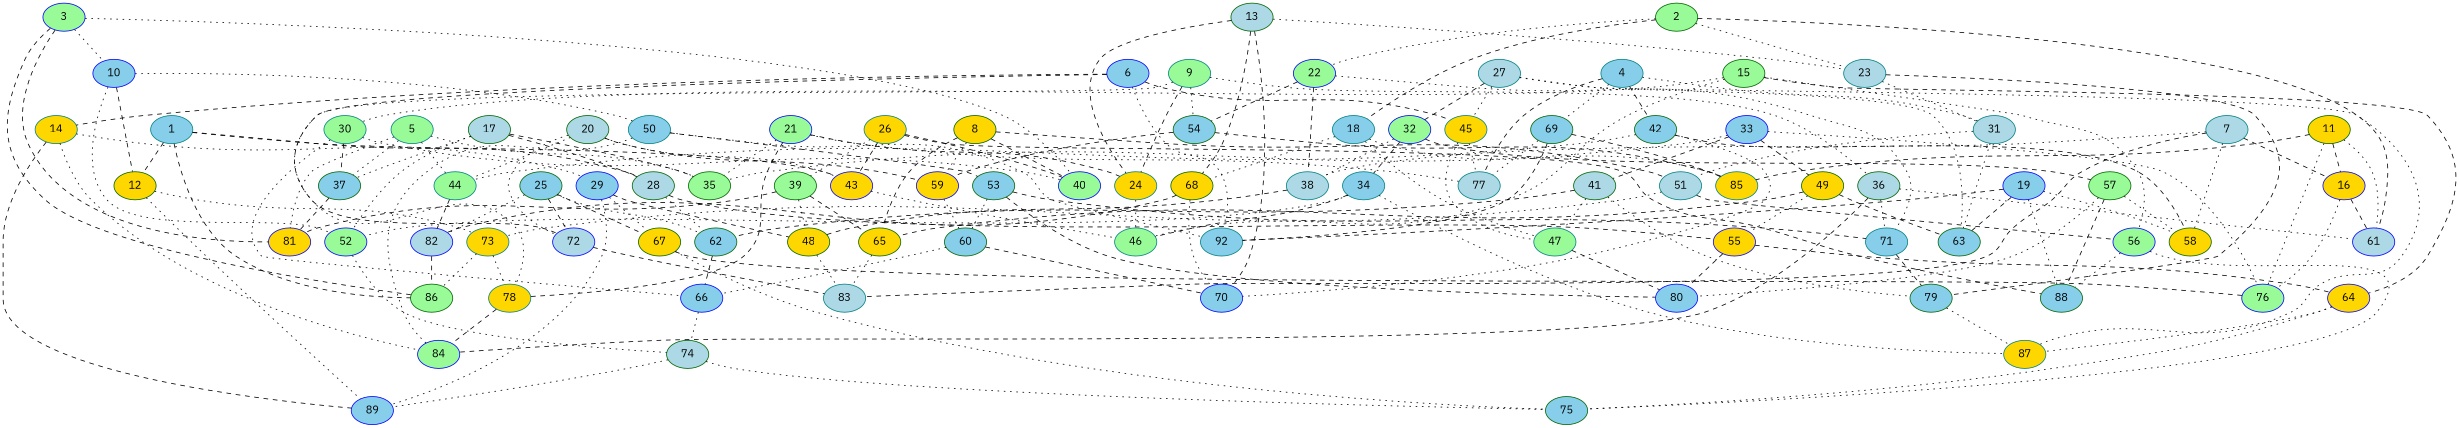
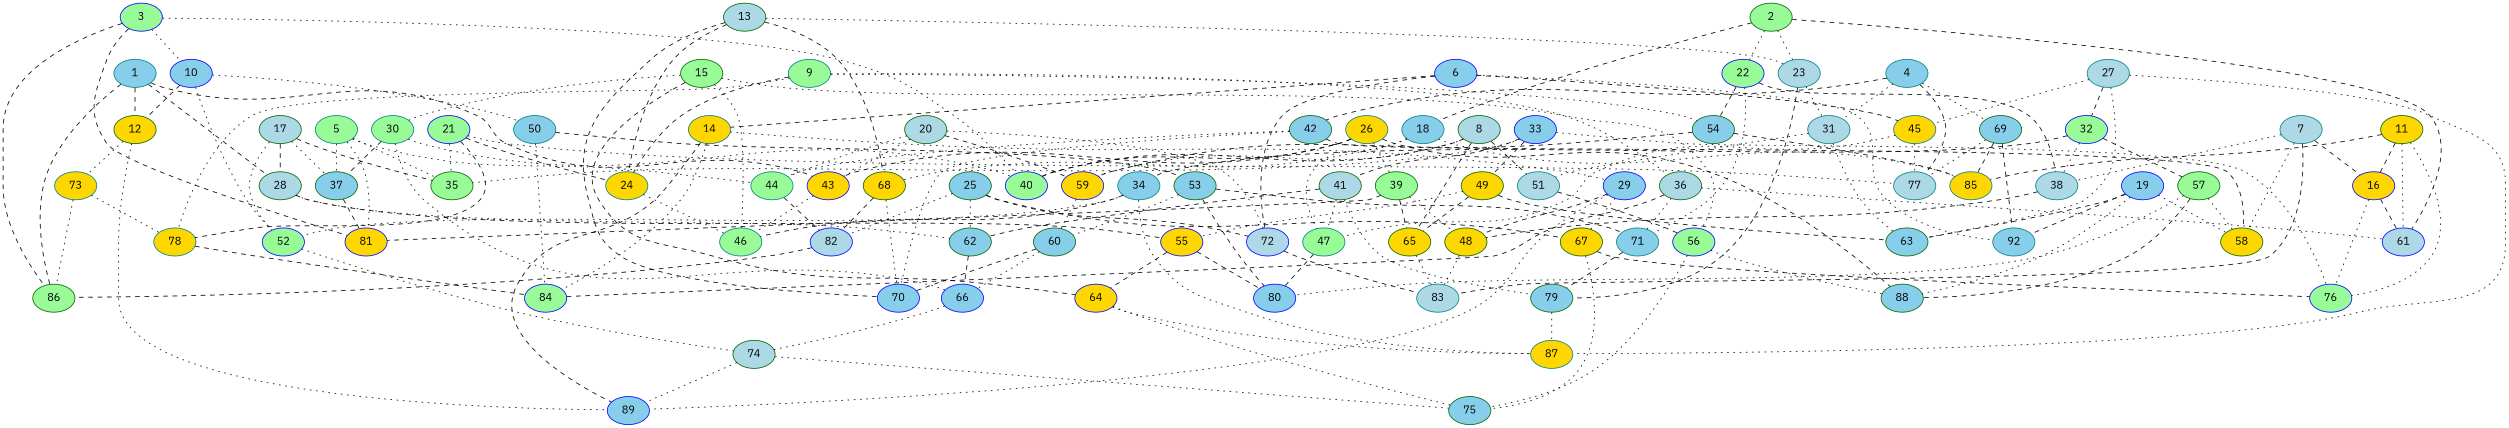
node "8": fillcolor gold -> lightblue
edge "50" -- "92": removed
edge "51" -- "73": removed
